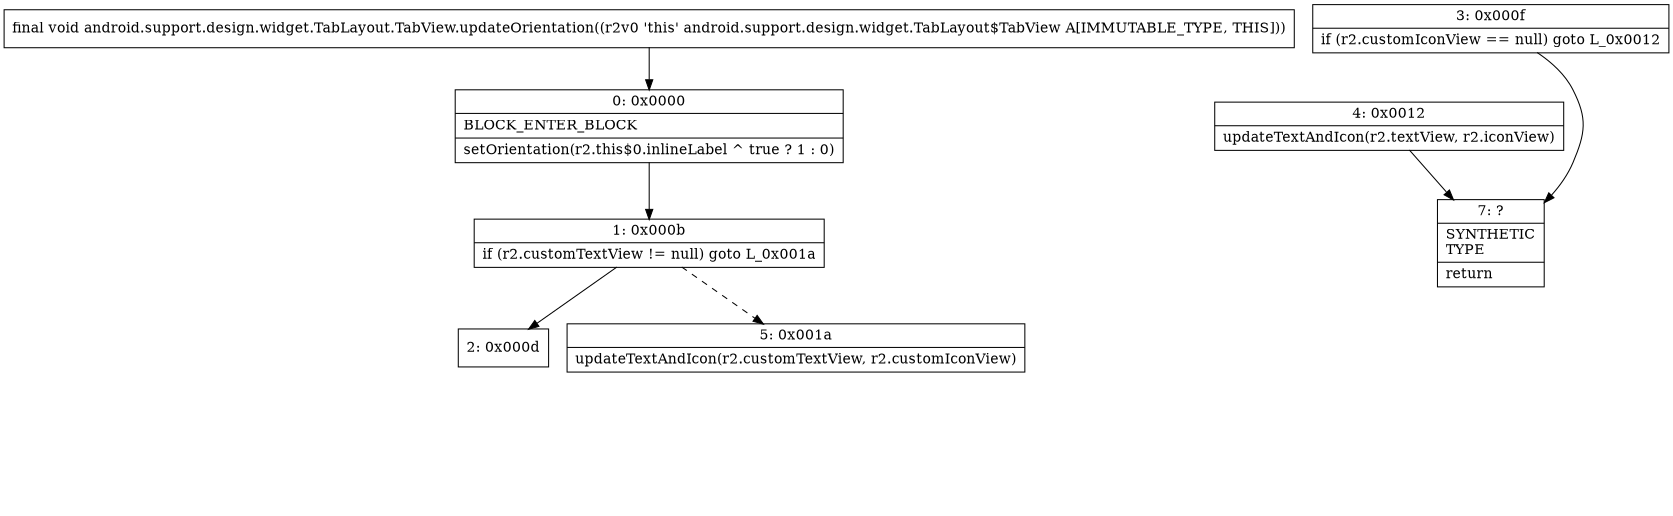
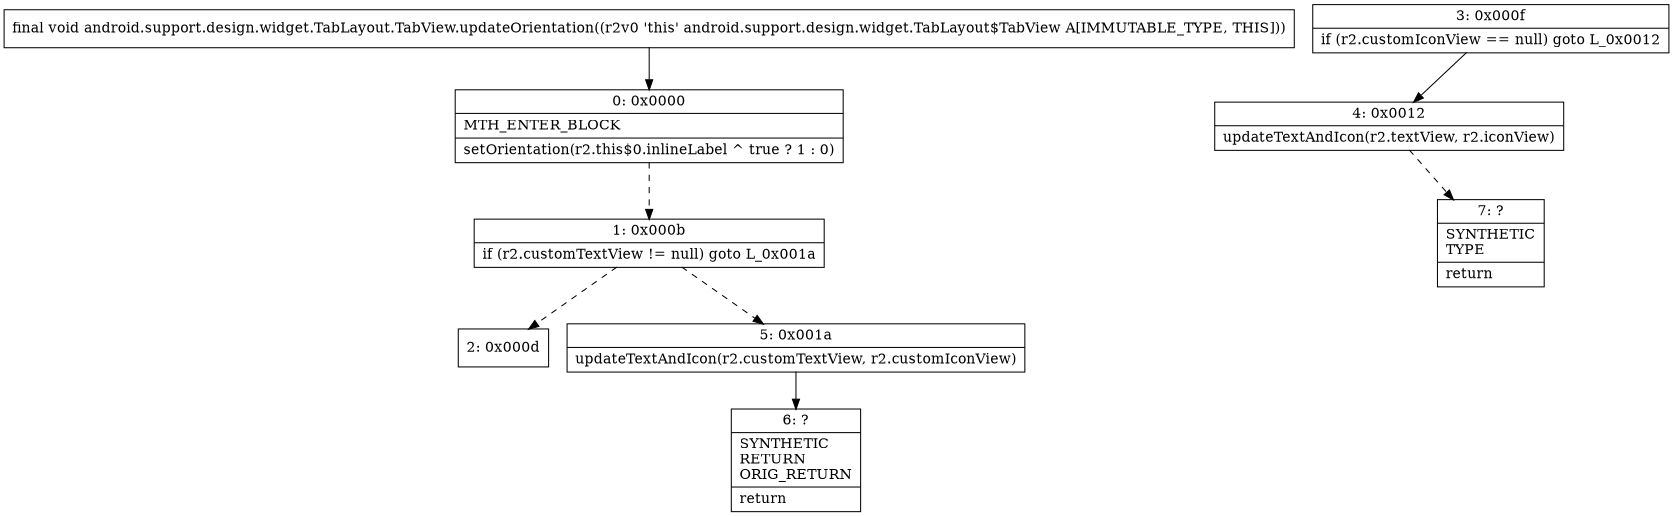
edge "3: 0x000f" -> "7: ?": now "3: 0x000f" -> "4: 0x0012"
node "0: 0x0000": text "BLOCK_ENTER_BLOCK" -> "MTH_ENTER_BLOCK"
edge "4: 0x0012" -> "7: ?": style solid -> dashed
edge "0: 0x0000" -> "1: 0x000b": style solid -> dashed
edge "1: 0x000b" -> "2: 0x000d": style solid -> dashed
node "6: ?": added
